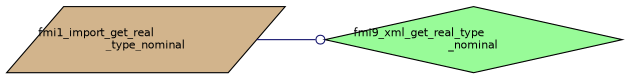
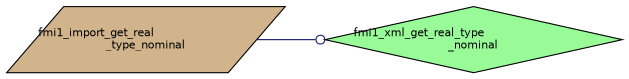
node "fmi9_xml_get_real_type _nominal": label "fmi9_xml_get_real_type _nominal" -> "fmi1_xml_get_real_type _nominal"
